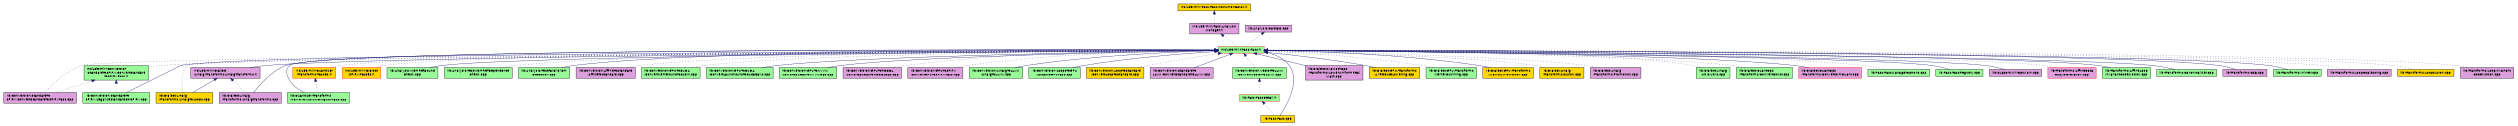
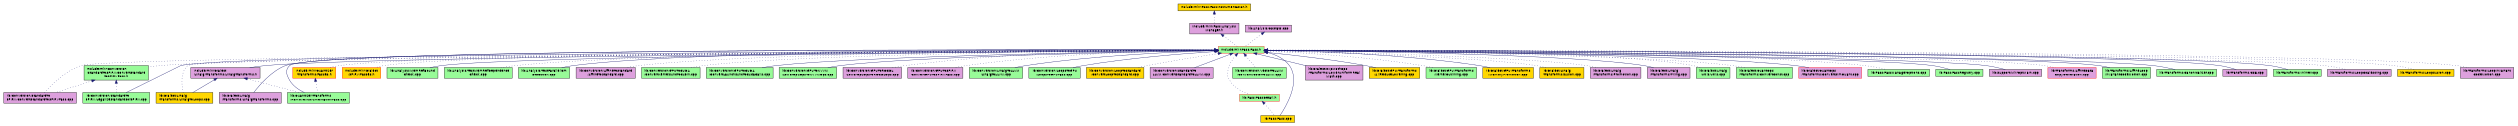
node "lib/Dialect/Linalg /Transforms/Tiling.cpp": added
edge "lib/Dialect/Linalg /Transforms/LinalgTransforms.cpp" -> "include/mlir/Dialect /Linalg/Transforms/LinalgTransforms.h": now "lib/Quantizer/Transforms /RemoveInstrumentationPass.cpp" -> "include/mlir/Dialect /Linalg/Transforms/LinalgTransforms.h"
edge "lib/Pass/PassDetail.h" -> "lib/Conversion/VectorToLLVM /ConvertVectorToLLVM.cpp": now "lib/Pass/PassDetail.h" -> "include/mlir/Pass/Pass.h"
